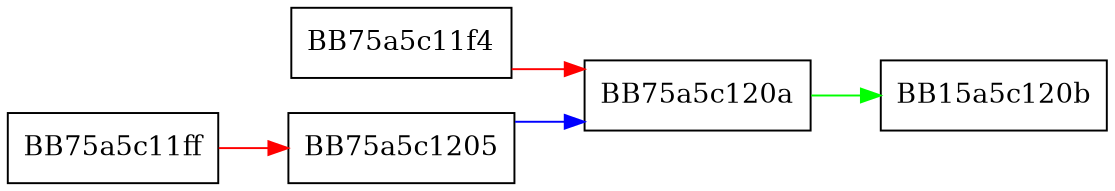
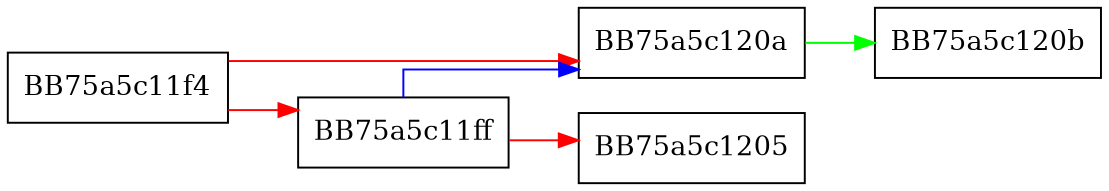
node "BB15a5c120b": label "BB15a5c120b" -> "BB75a5c120b"
edge "BB75a5c11f4" -> "BB75a5c11ff": added
edge "BB75a5c1205" -> "BB75a5c120a": now "BB75a5c11ff" -> "BB75a5c120a"
